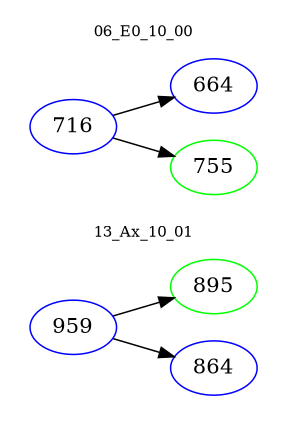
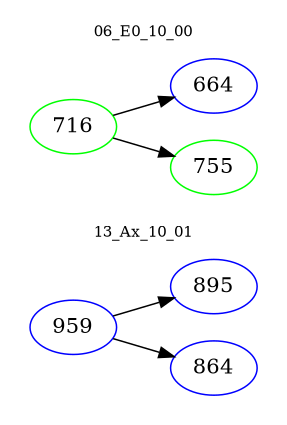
node "716": color blue -> green
node "895": color green -> blue
